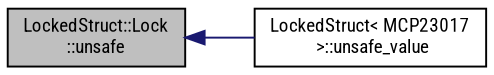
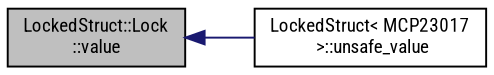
node "LockedStruct::Lock ::unsafe": label "LockedStruct::Lock ::unsafe" -> "LockedStruct::Lock ::value"
